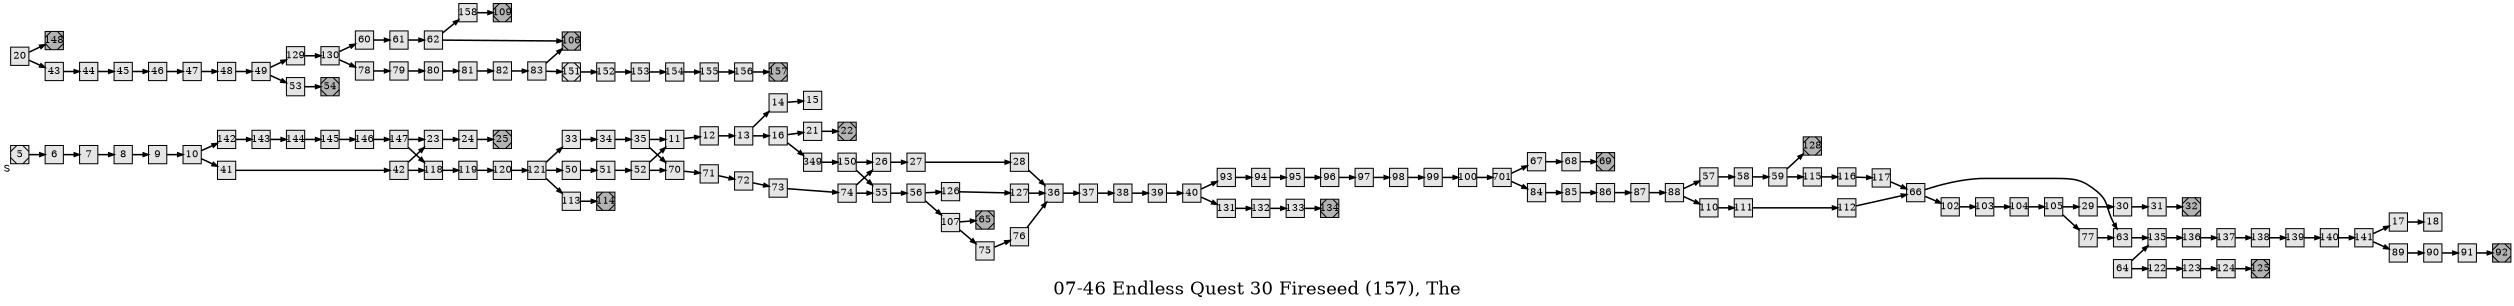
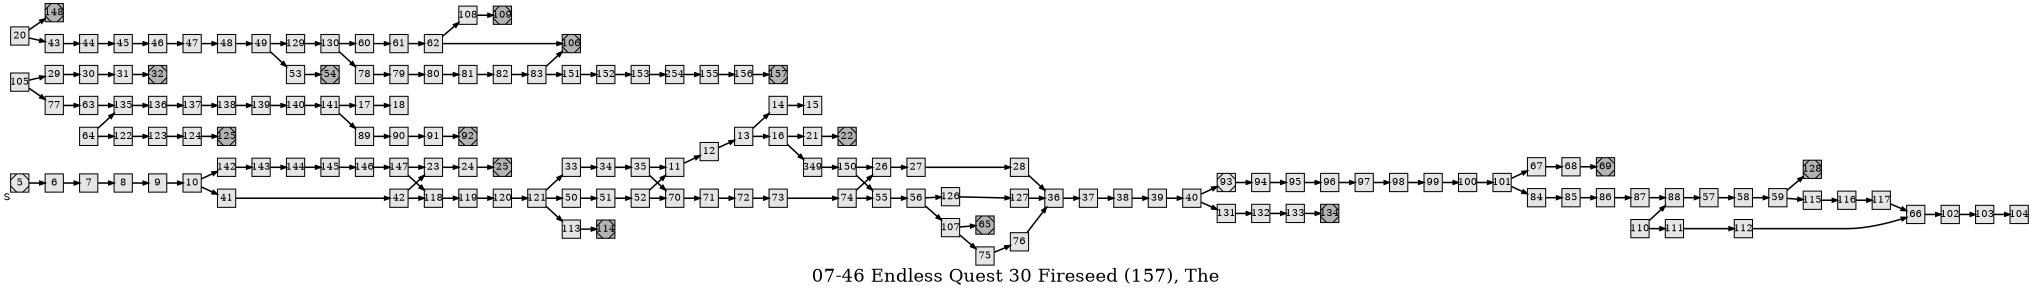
node "158": label "158" -> "108"
node "151": shape Msquare -> box
node "154": label "154" -> "254"
node "93": shape box -> Msquare
node "701": label "701" -> "101"
edge "66" -> "63": removed
edge "88" -> "110": reversed
edge "104" -> "105": removed
